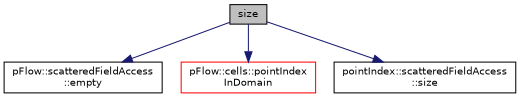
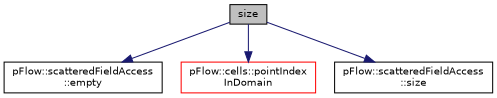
node "pointIndex::scatteredFieldAccess ::size": label "pointIndex::scatteredFieldAccess ::size" -> "pFlow::scatteredFieldAccess ::size"
